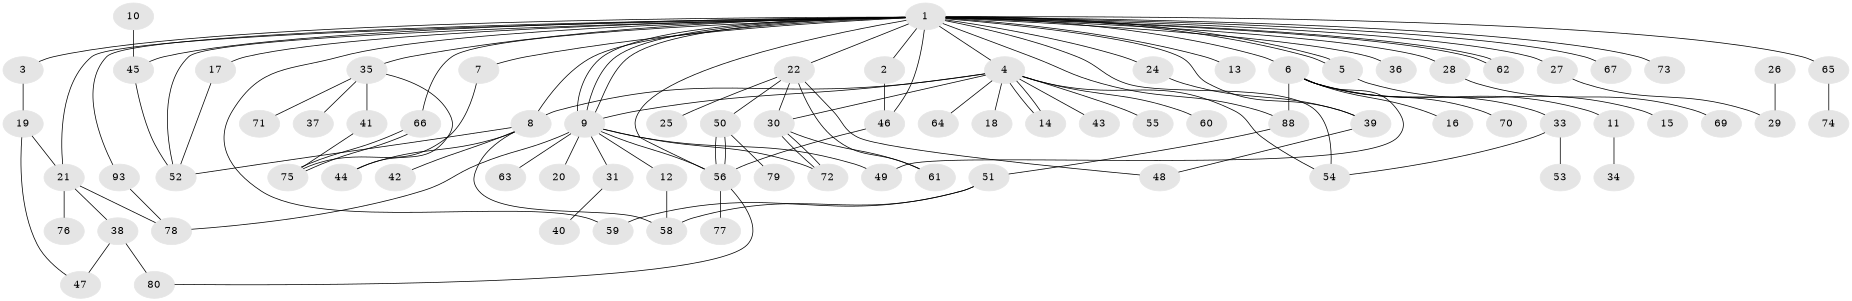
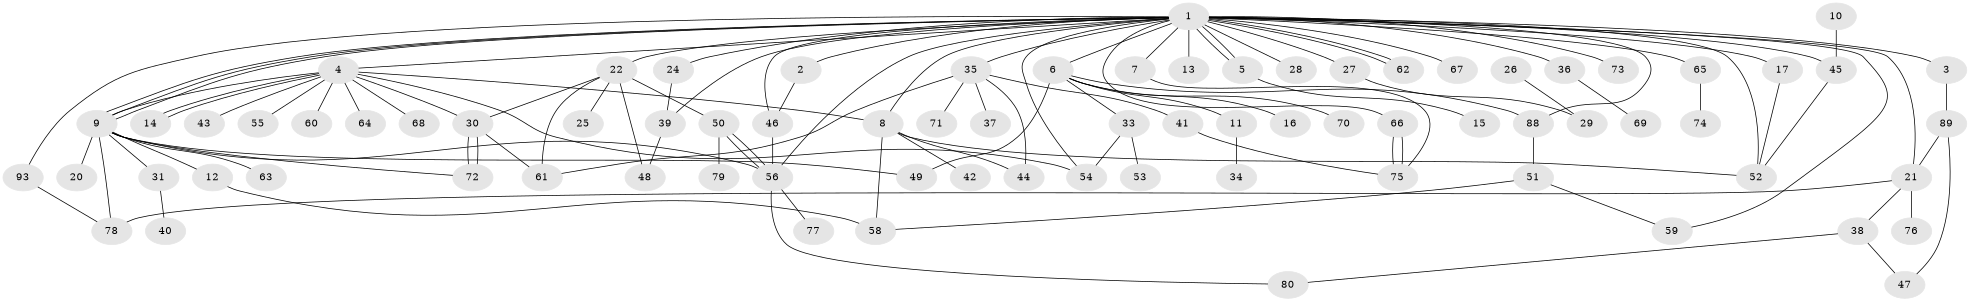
edge "28" -- "69": now "36" -- "69"
node "19": label "19" -> "89"
node "18": label "18" -> "68"
edge "35" -- "61": added
